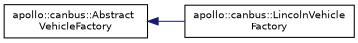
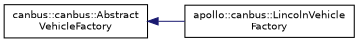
node "apollo::canbus::Abstract VehicleFactory": label "apollo::canbus::Abstract VehicleFactory" -> "canbus::canbus::Abstract VehicleFactory"
